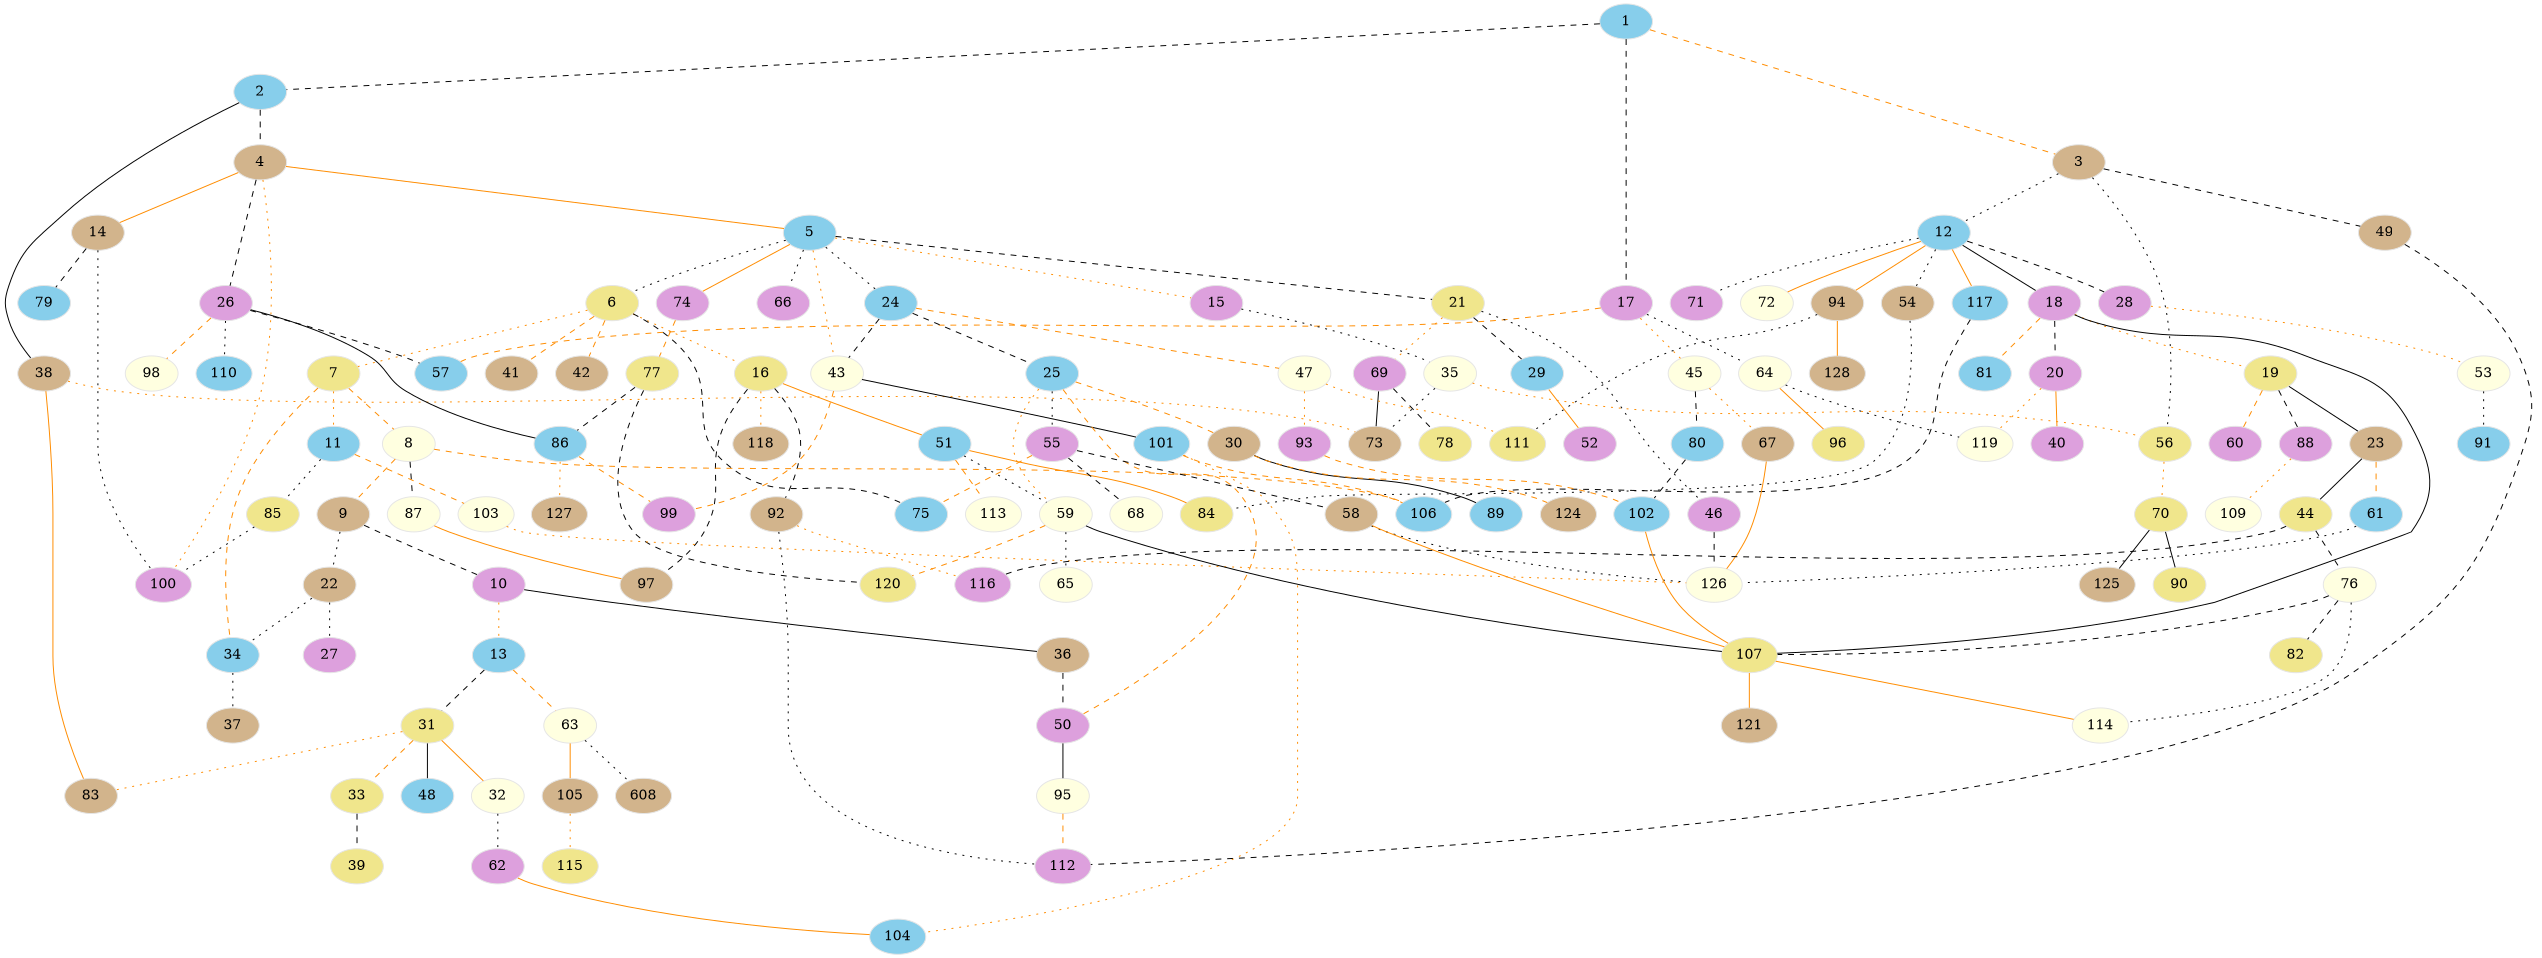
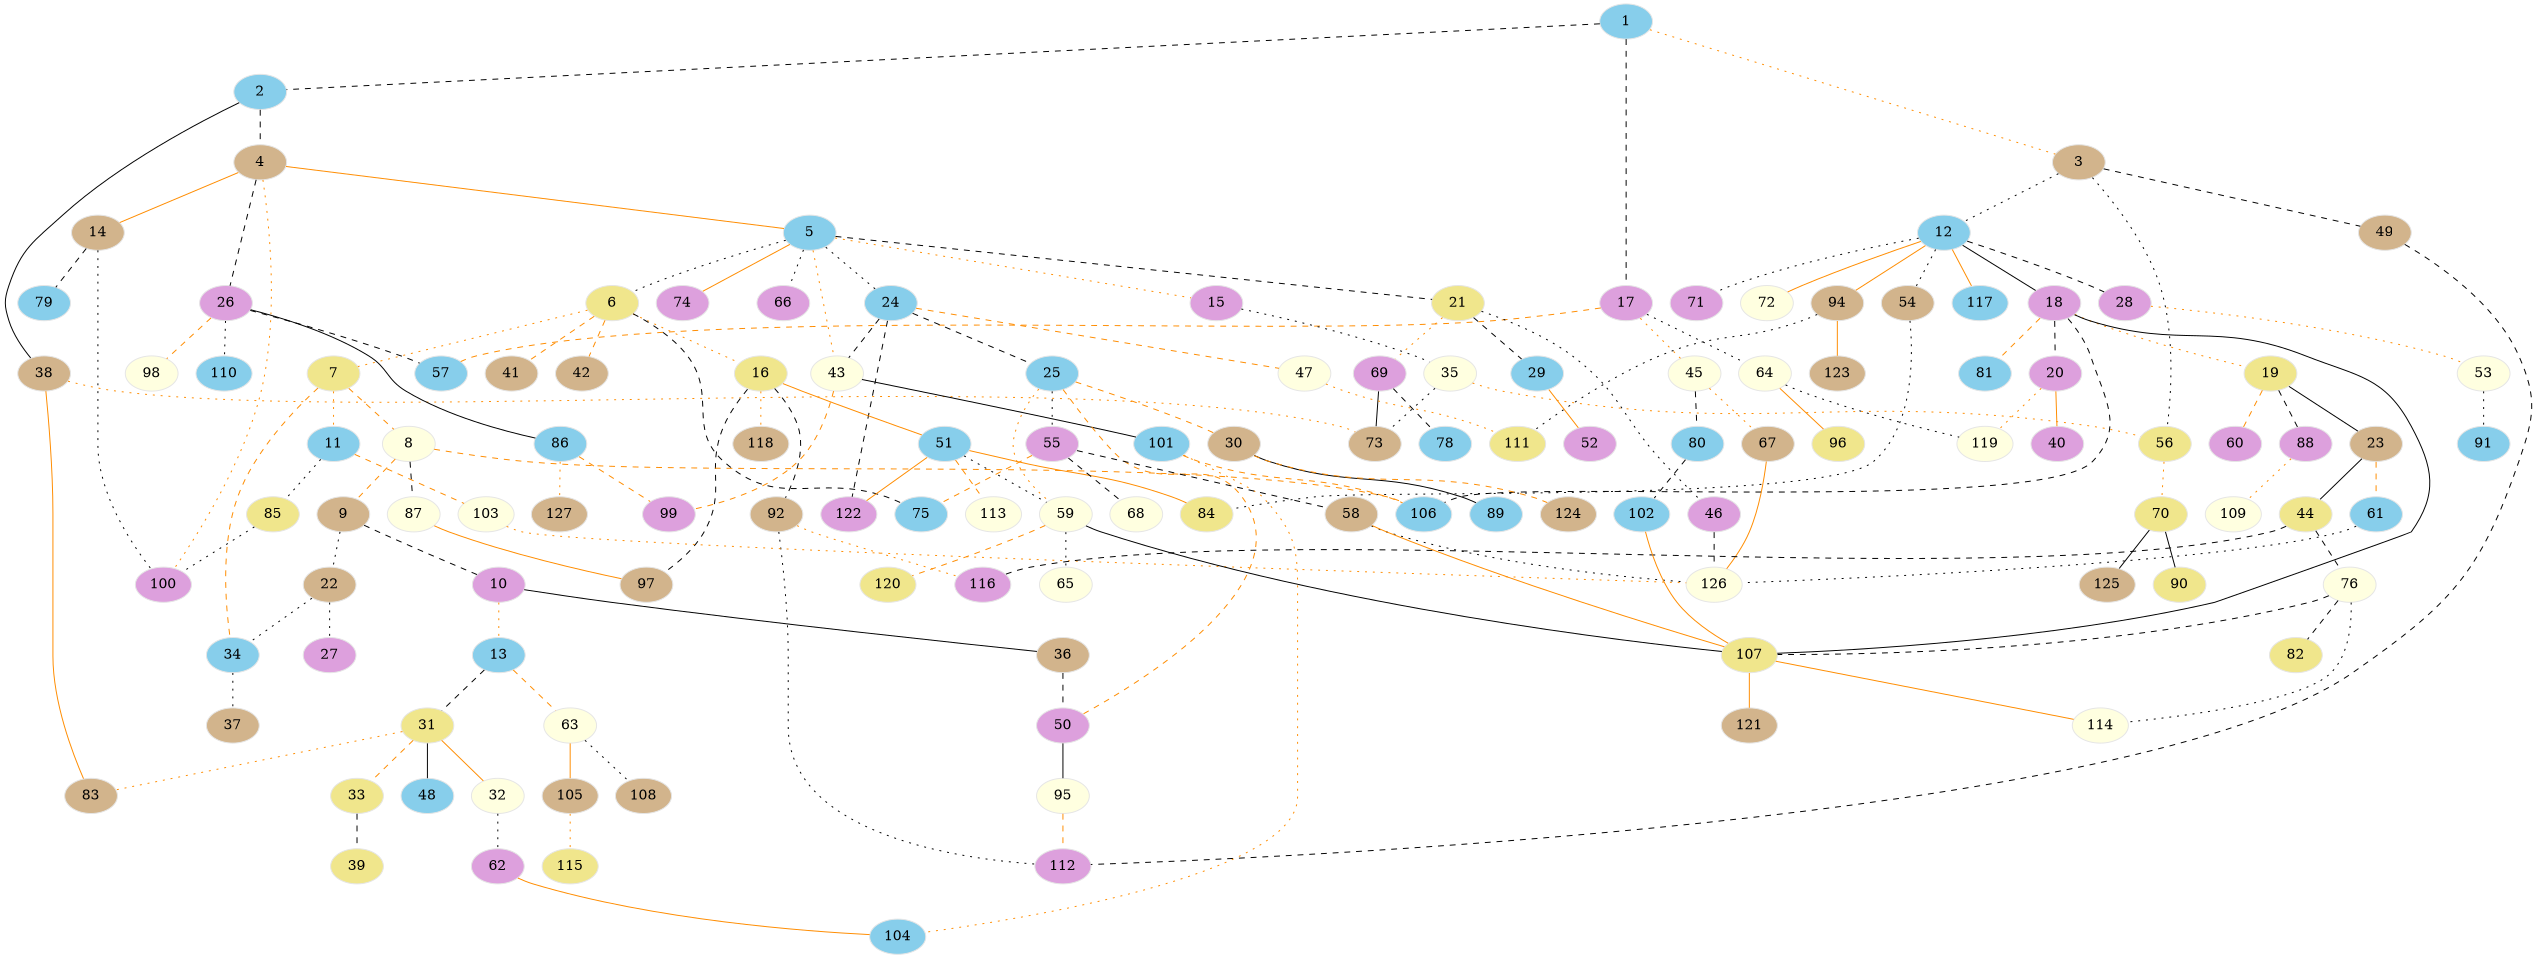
edge "1" -- "3": style dashed -> dotted
node "77": removed
node "128": label "128" -> "123"
node "93": removed
node "78": fillcolor khaki -> skyblue
edge "117" -- "106": now "18" -- "106"
node "122": added
node "608": label "608" -> "108"
